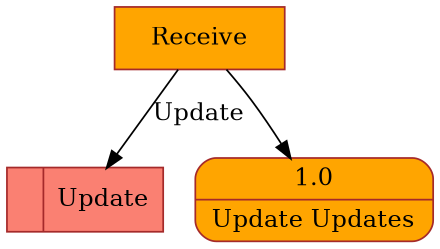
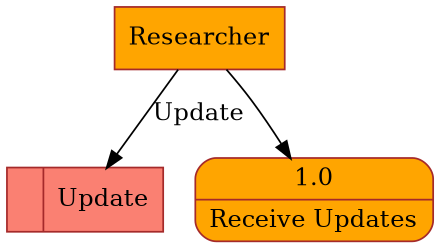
node "Receive": label "Receive" -> "Researcher"
node "1.0": text "Update Updates" -> "Receive Updates"
